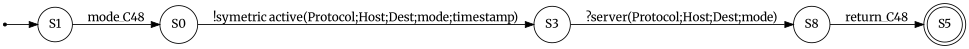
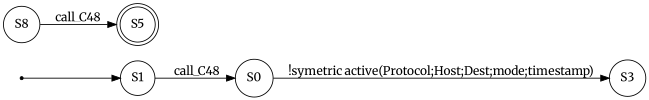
edge "S1" -> "S0": label "mode_C48" -> "call_C48"
edge "S8" -> "S5": label "return_C48" -> "call_C48"
edge "S3" -> "S8": removed, label "?server(Protocol;Host;Dest;mode)"
